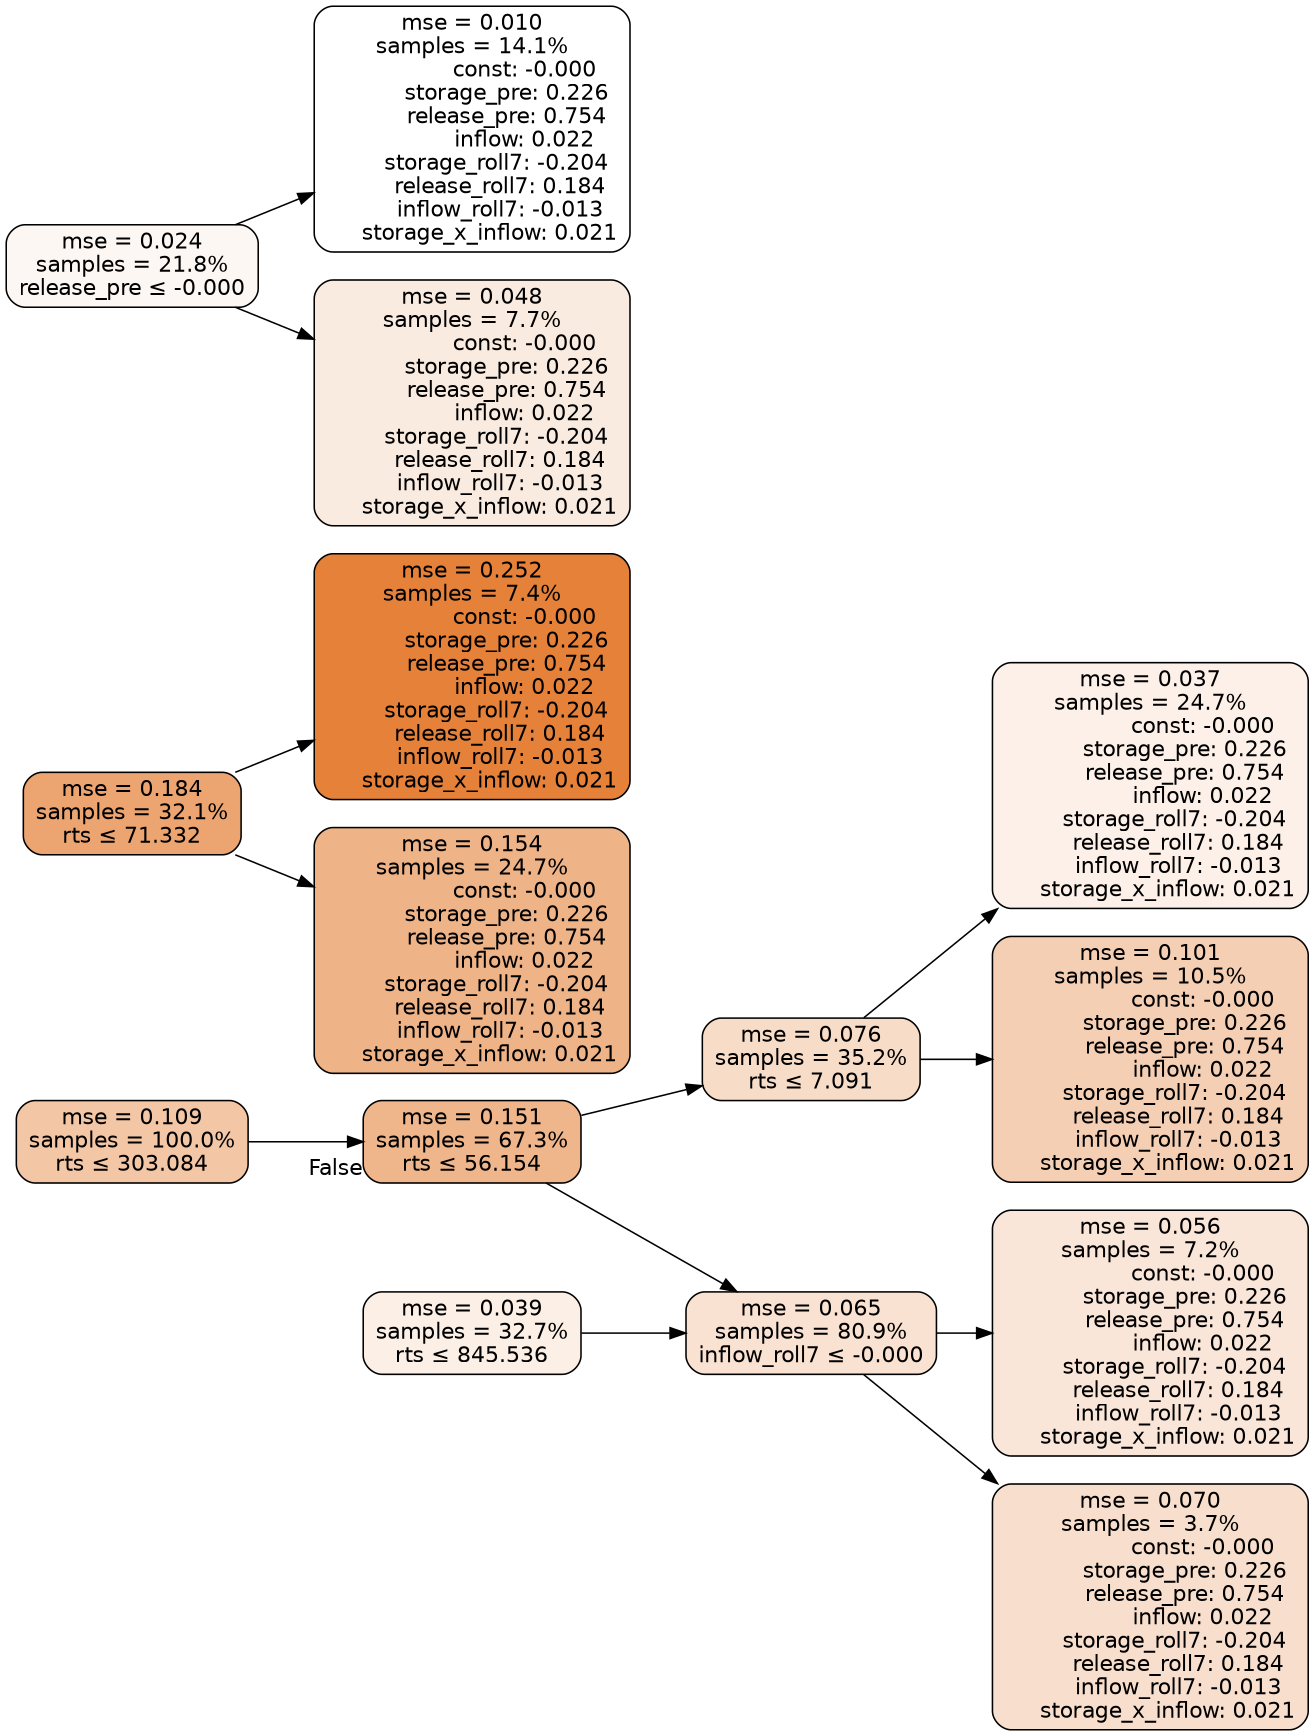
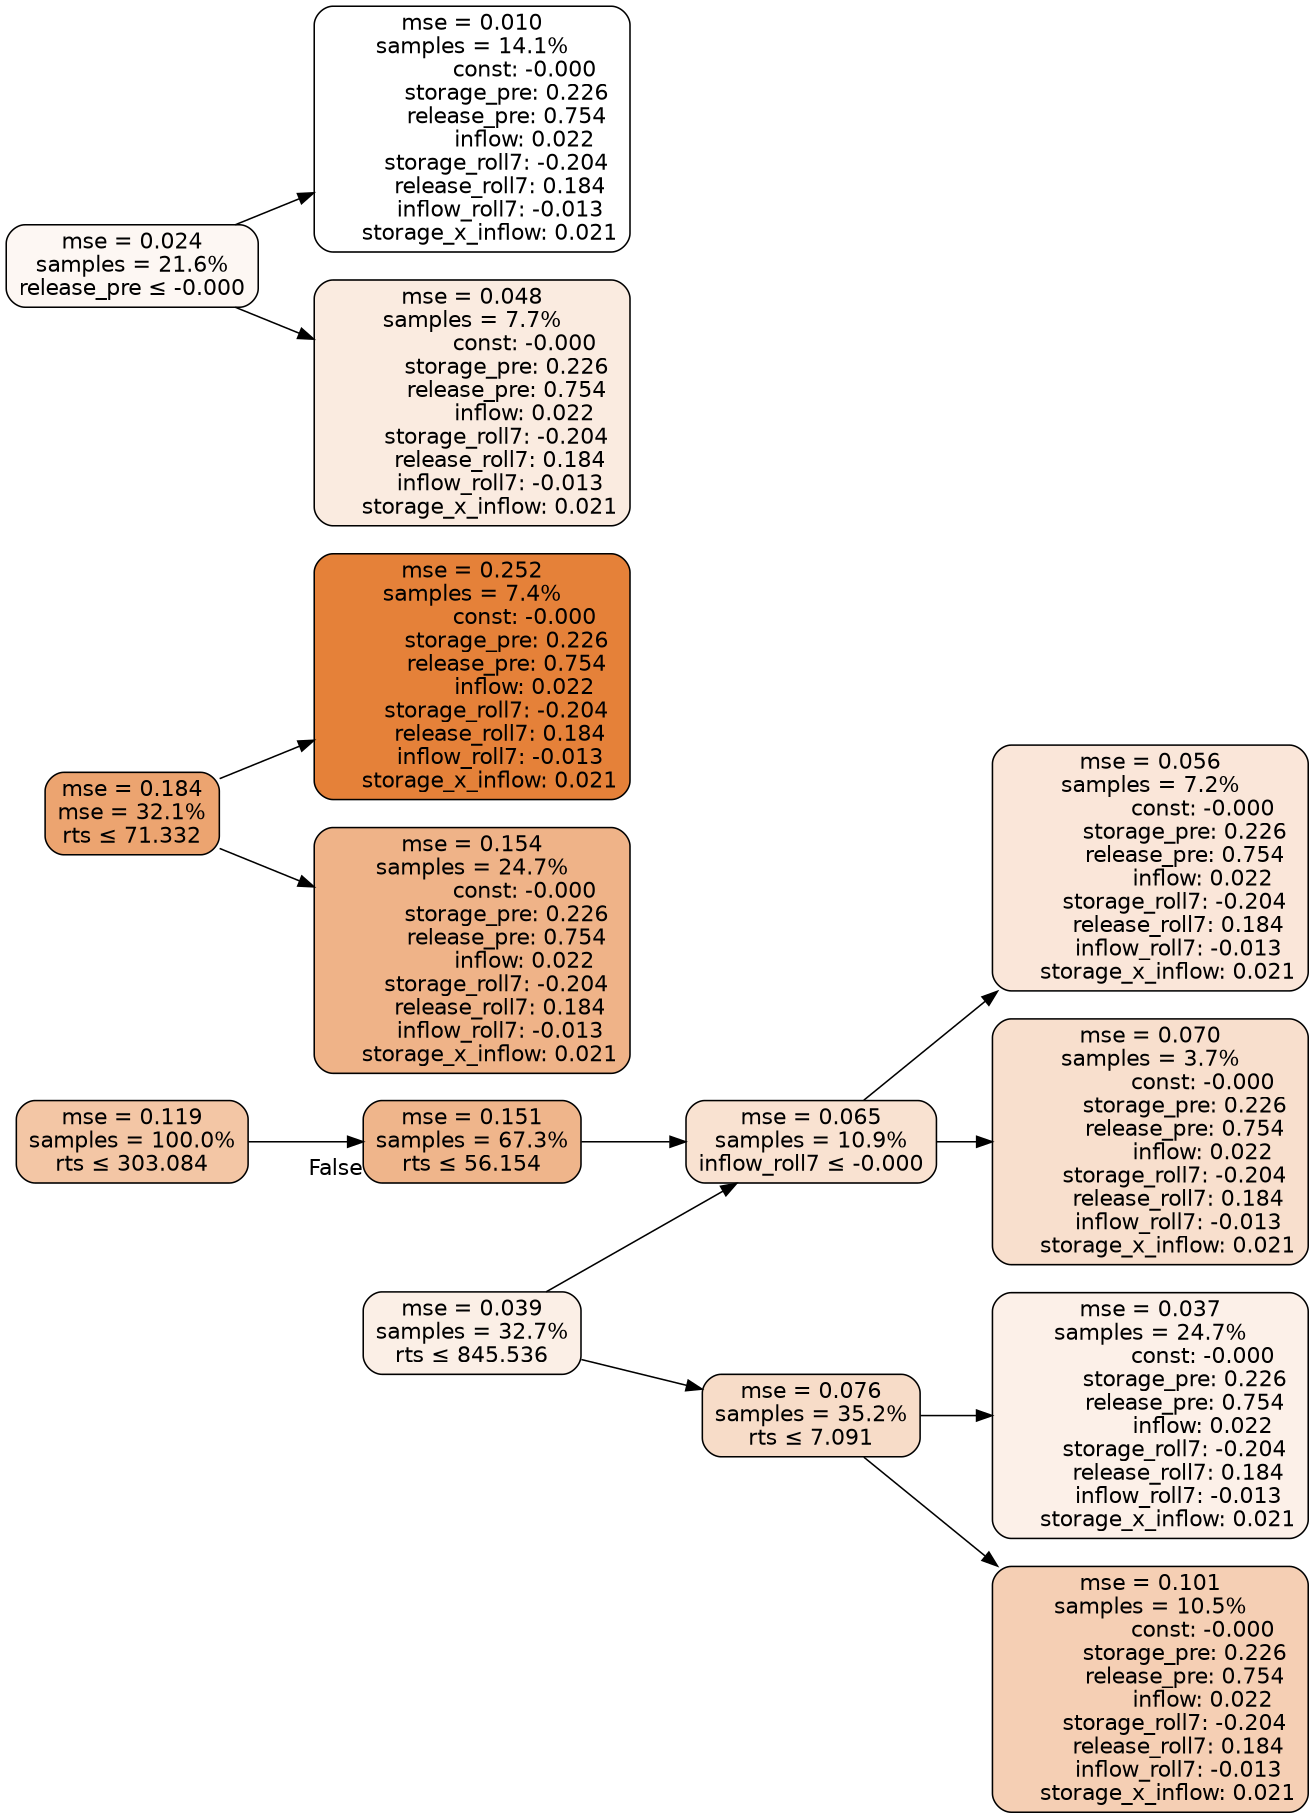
node "mse = 0.024 samples = 21.8% release_pre ≤ -0.000": label "mse = 0.024 samples = 21.8% release_pre ≤ -0.000" -> "mse = 0.024 samples = 21.6% release_pre ≤ -0.000"
node "mse = 0.184 samples = 32.1% rts ≤ 71.332": label "mse = 0.184 samples = 32.1% rts ≤ 71.332" -> "mse = 0.184 mse = 32.1% rts ≤ 71.332"
edge "mse = 0.151 samples = 67.3% rts ≤ 56.154" -> "mse = 0.076 samples = 35.2% rts ≤ 7.091": now "mse = 0.039 samples = 32.7% rts ≤ 845.536" -> "mse = 0.076 samples = 35.2% rts ≤ 7.091"
node "mse = 0.109 samples = 100.0% rts ≤ 303.084": label "mse = 0.109 samples = 100.0% rts ≤ 303.084" -> "mse = 0.119 samples = 100.0% rts ≤ 303.084"
node "mse = 0.065 samples = 80.9% inflow_roll7 ≤ -0.000": label "mse = 0.065 samples = 80.9% inflow_roll7 ≤ -0.000" -> "mse = 0.065 samples = 10.9% inflow_roll7 ≤ -0.000"
